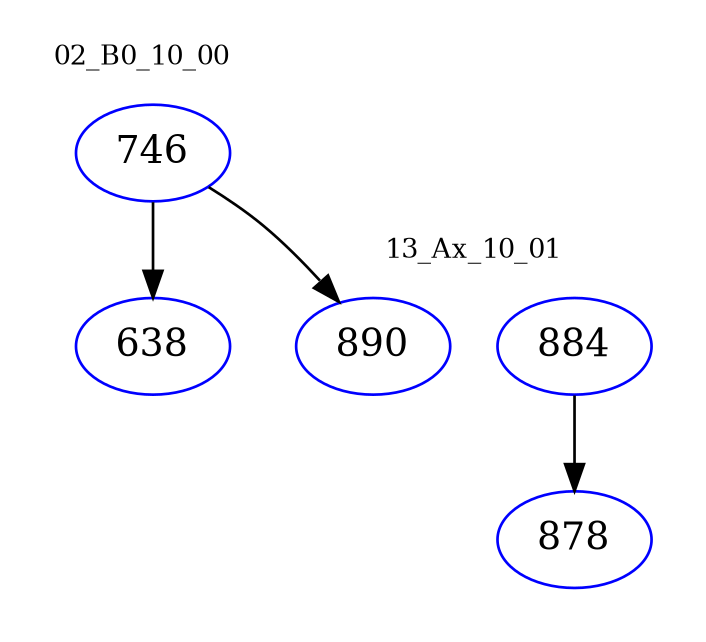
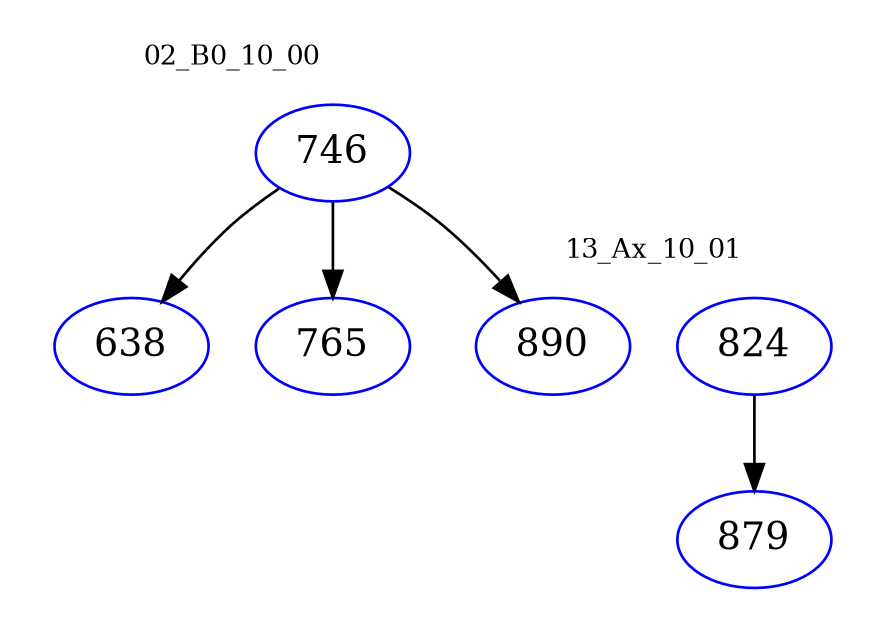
node "765": added
node "884": label "884" -> "824"
node "878": label "878" -> "879"
